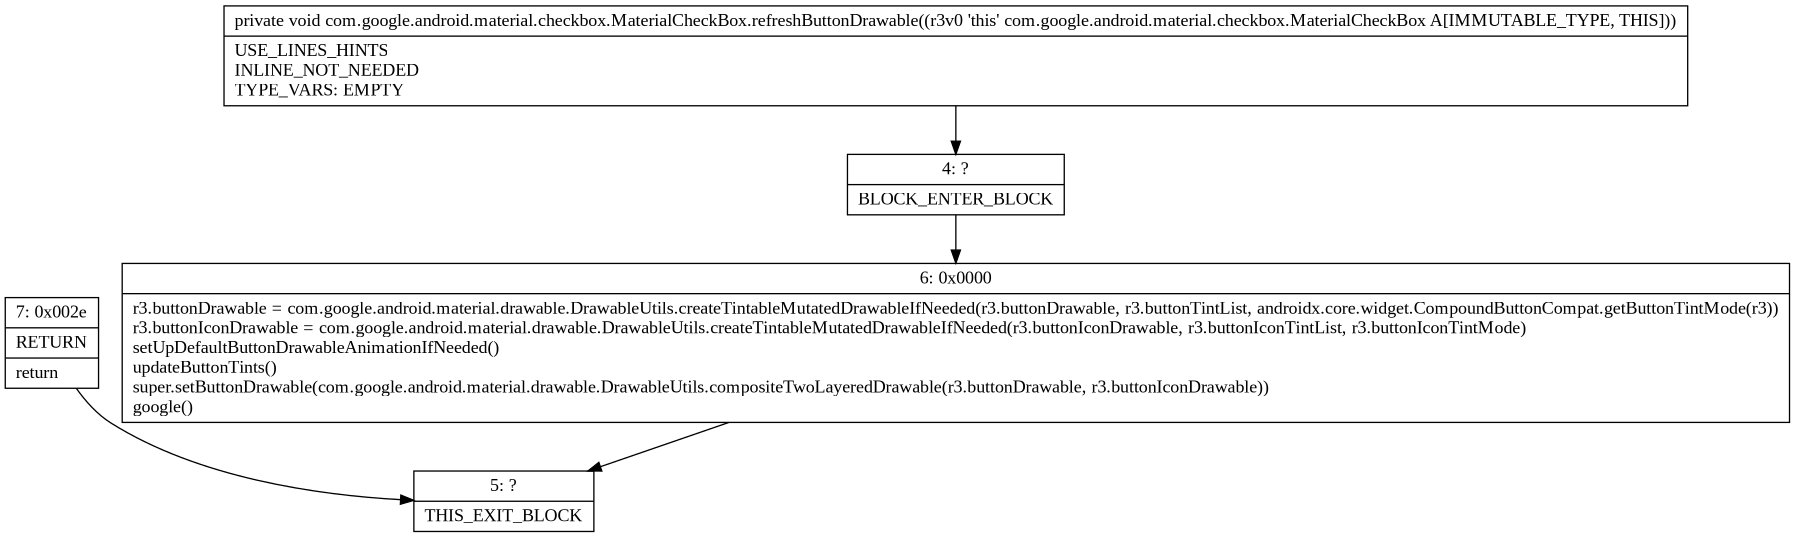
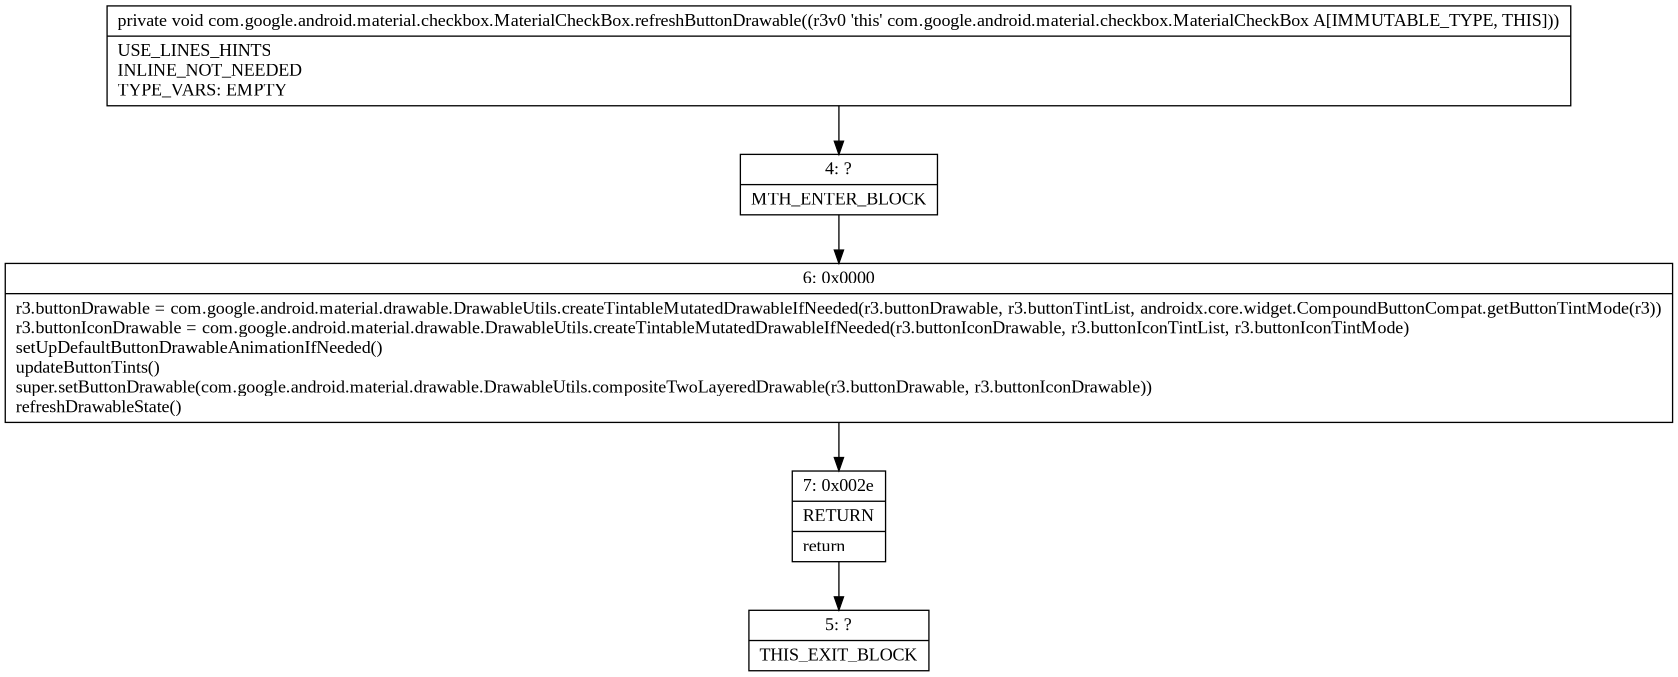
node "4: ?": text "BLOCK_ENTER_BLOCK" -> "MTH_ENTER_BLOCK"
node "6: 0x0000": text "google()" -> "refreshDrawableState()"
edge "6: 0x0000" -> "5: ?": now "6: 0x0000" -> "7: 0x002e"
